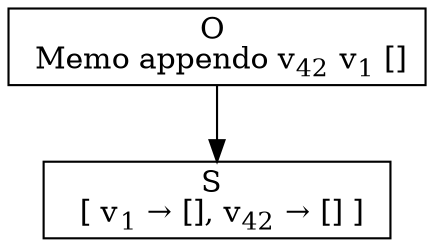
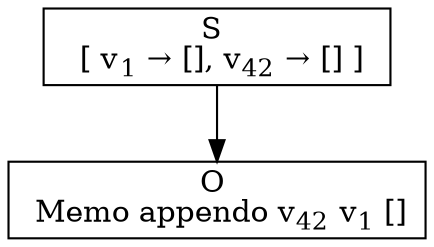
edge "O" -> "S": reversed
